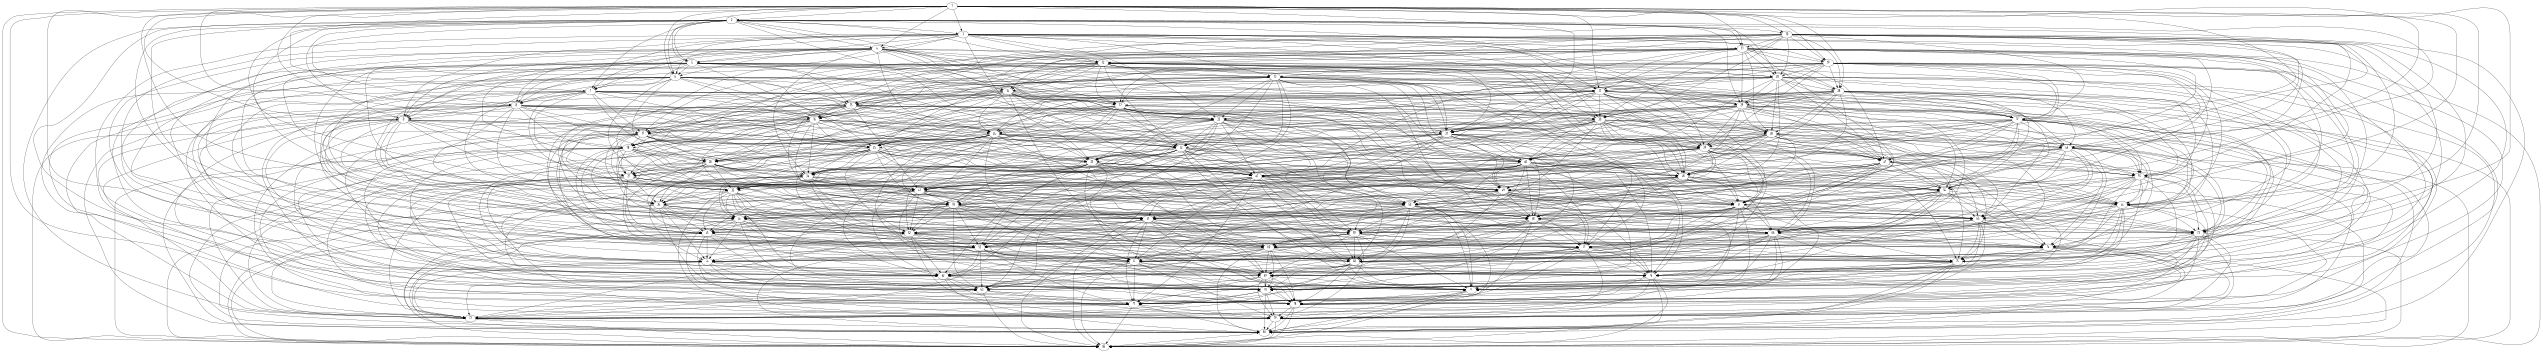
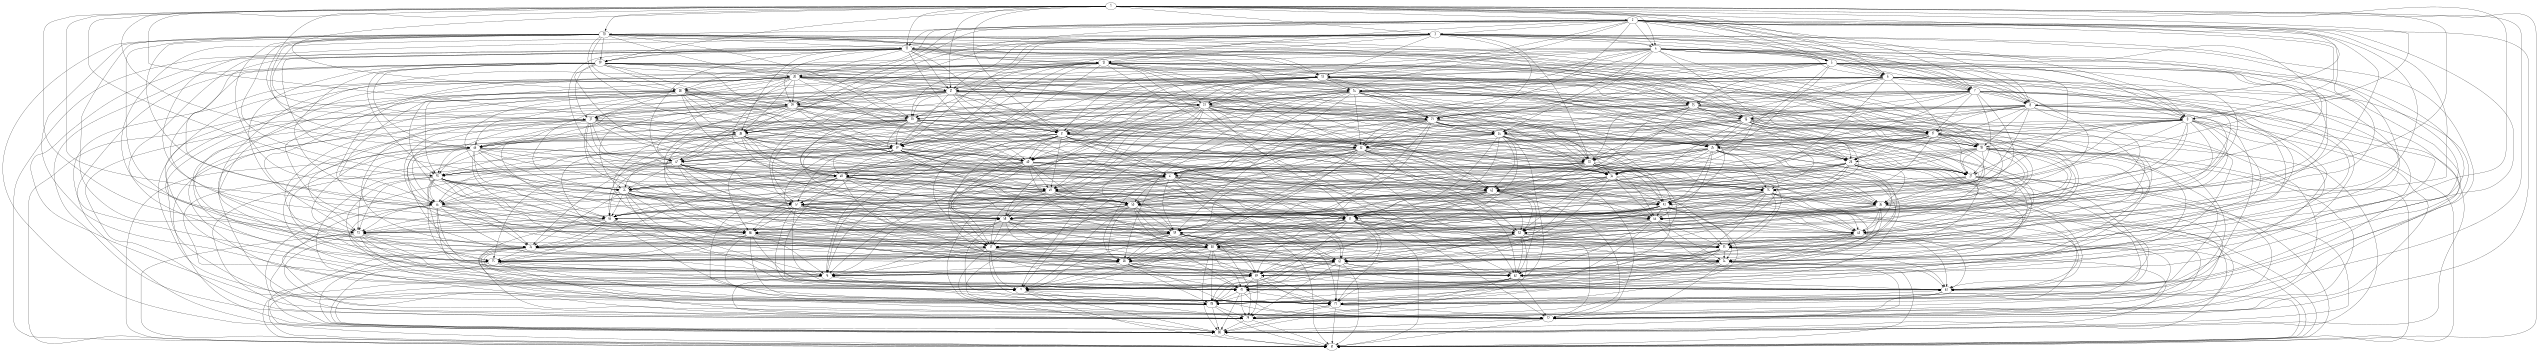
edge "12" -> "31": now "22" -> "31"
edge "20" -> "30": added
edge "20" -> "22": added
edge "16" -> "56": removed
edge "11" -> "61": now "20" -> "61"
edge "65" -> "69": removed
node "85": label "85" -> "81"
